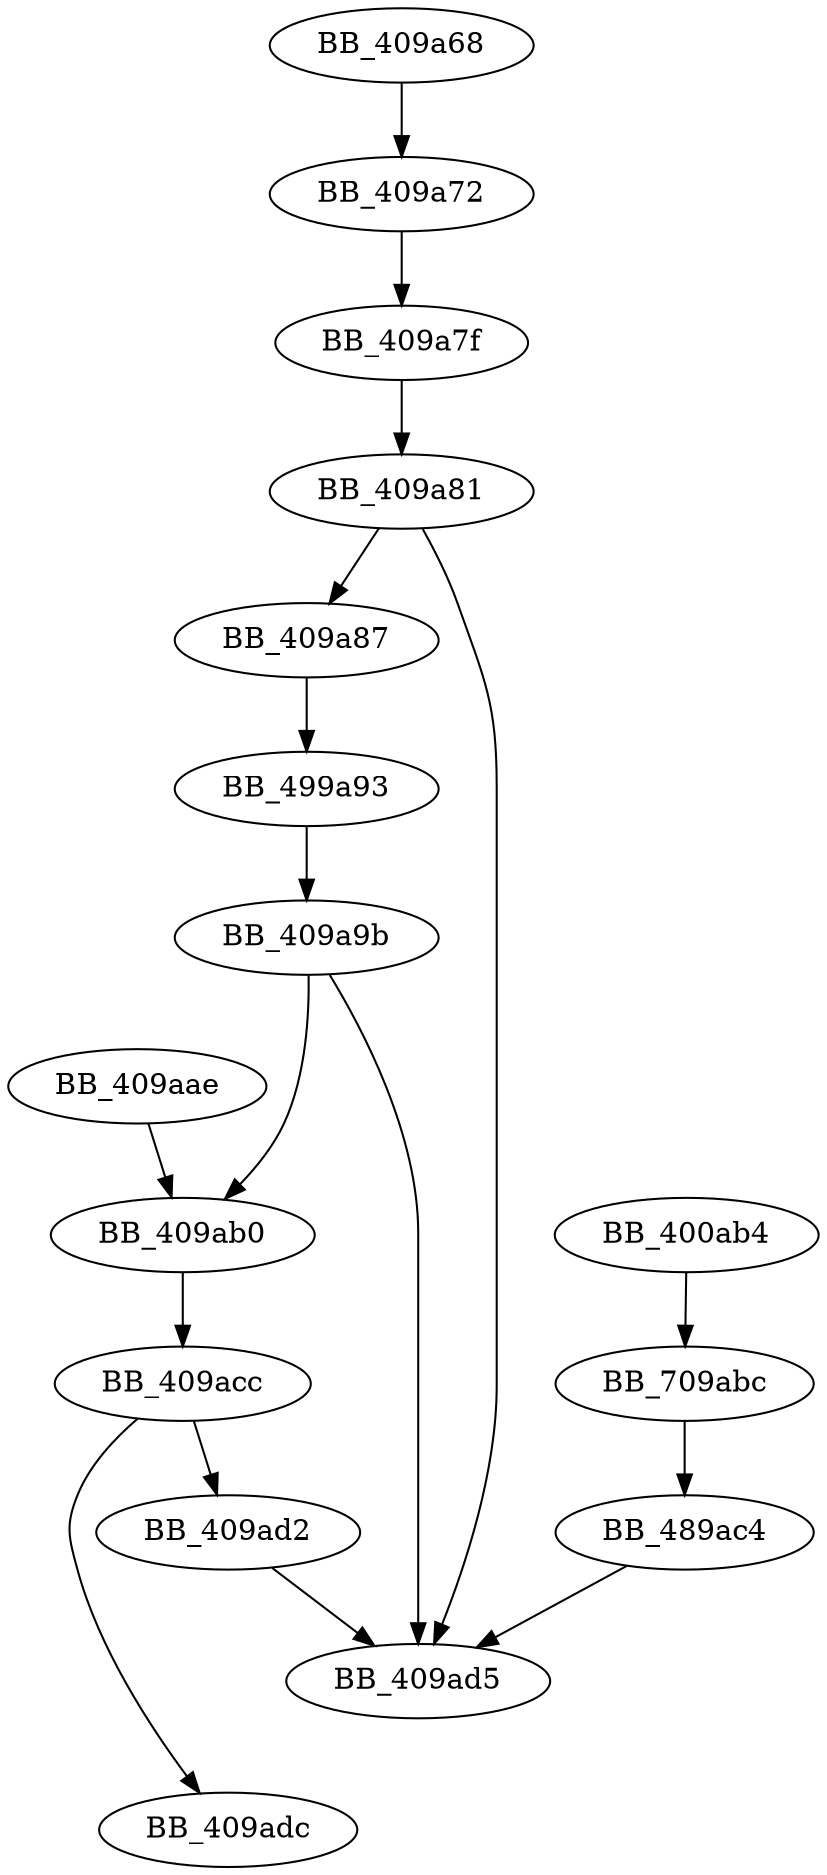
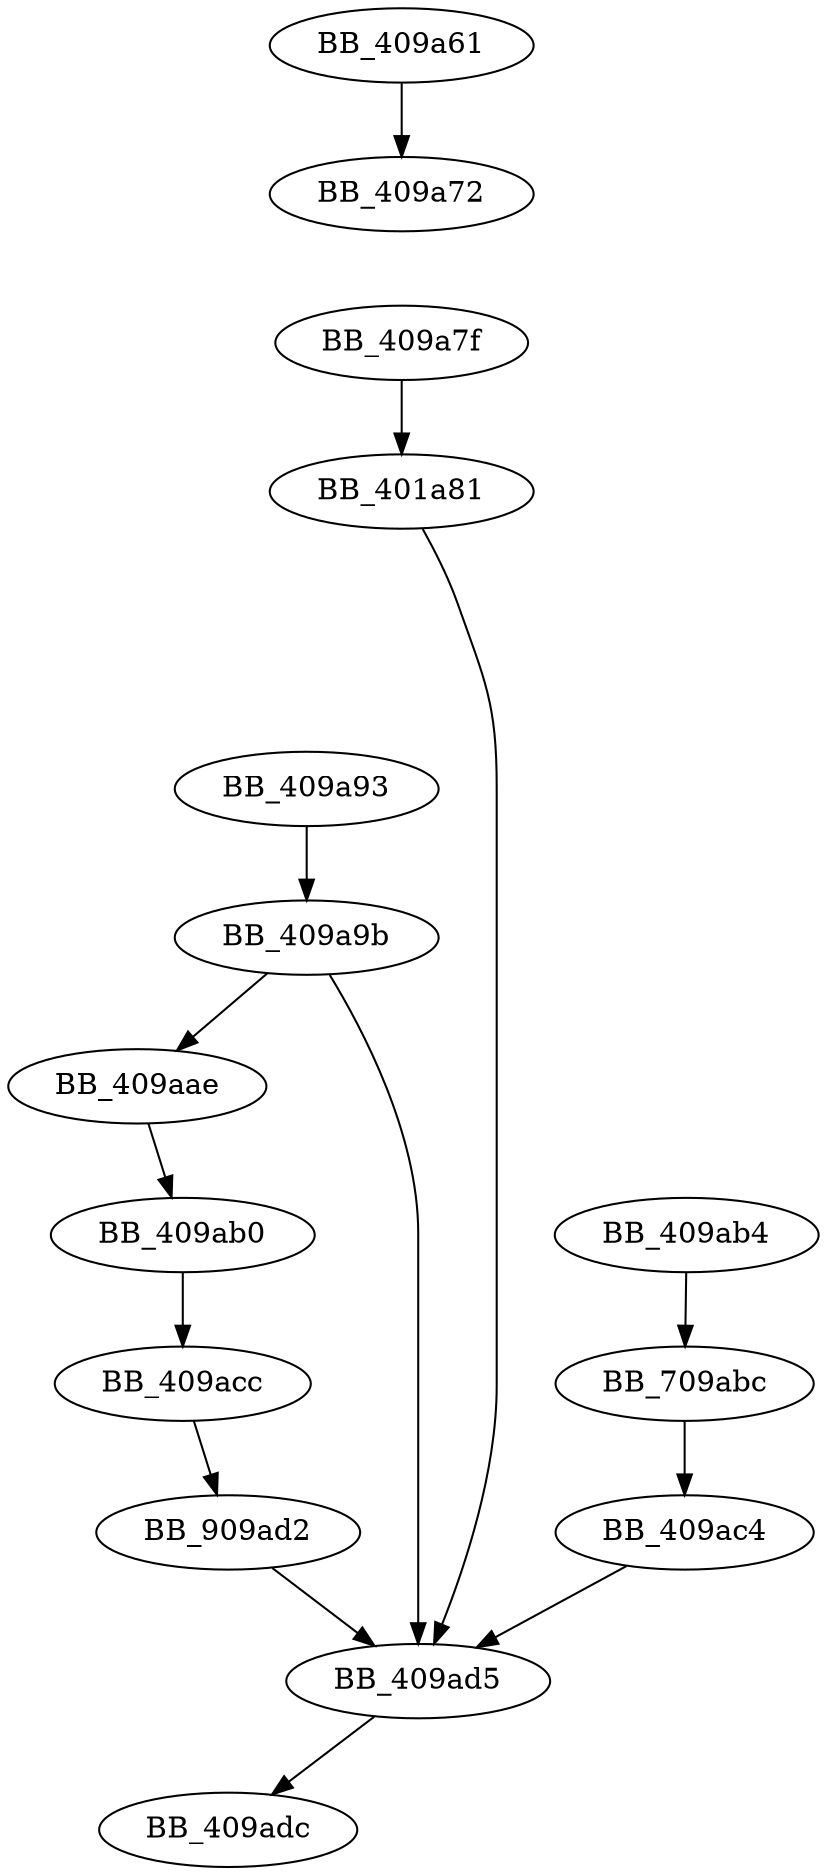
node "BB_409a68": label "BB_409a68" -> "BB_409a61"
edge "BB_409a72" -> "BB_409a7f": removed
node "BB_409a81": label "BB_409a81" -> "BB_401a81"
node "BB_409a87": removed
node "BB_499a93": label "BB_499a93" -> "BB_409a93"
edge "BB_409a9b" -> "BB_409ab0": now "BB_409a9b" -> "BB_409aae"
node "BB_400ab4": label "BB_400ab4" -> "BB_409ab4"
node "BB_409ad2": label "BB_409ad2" -> "BB_909ad2"
node "BB_489ac4": label "BB_489ac4" -> "BB_409ac4"
edge "BB_409acc" -> "BB_409adc": now "BB_409ad5" -> "BB_409adc"
